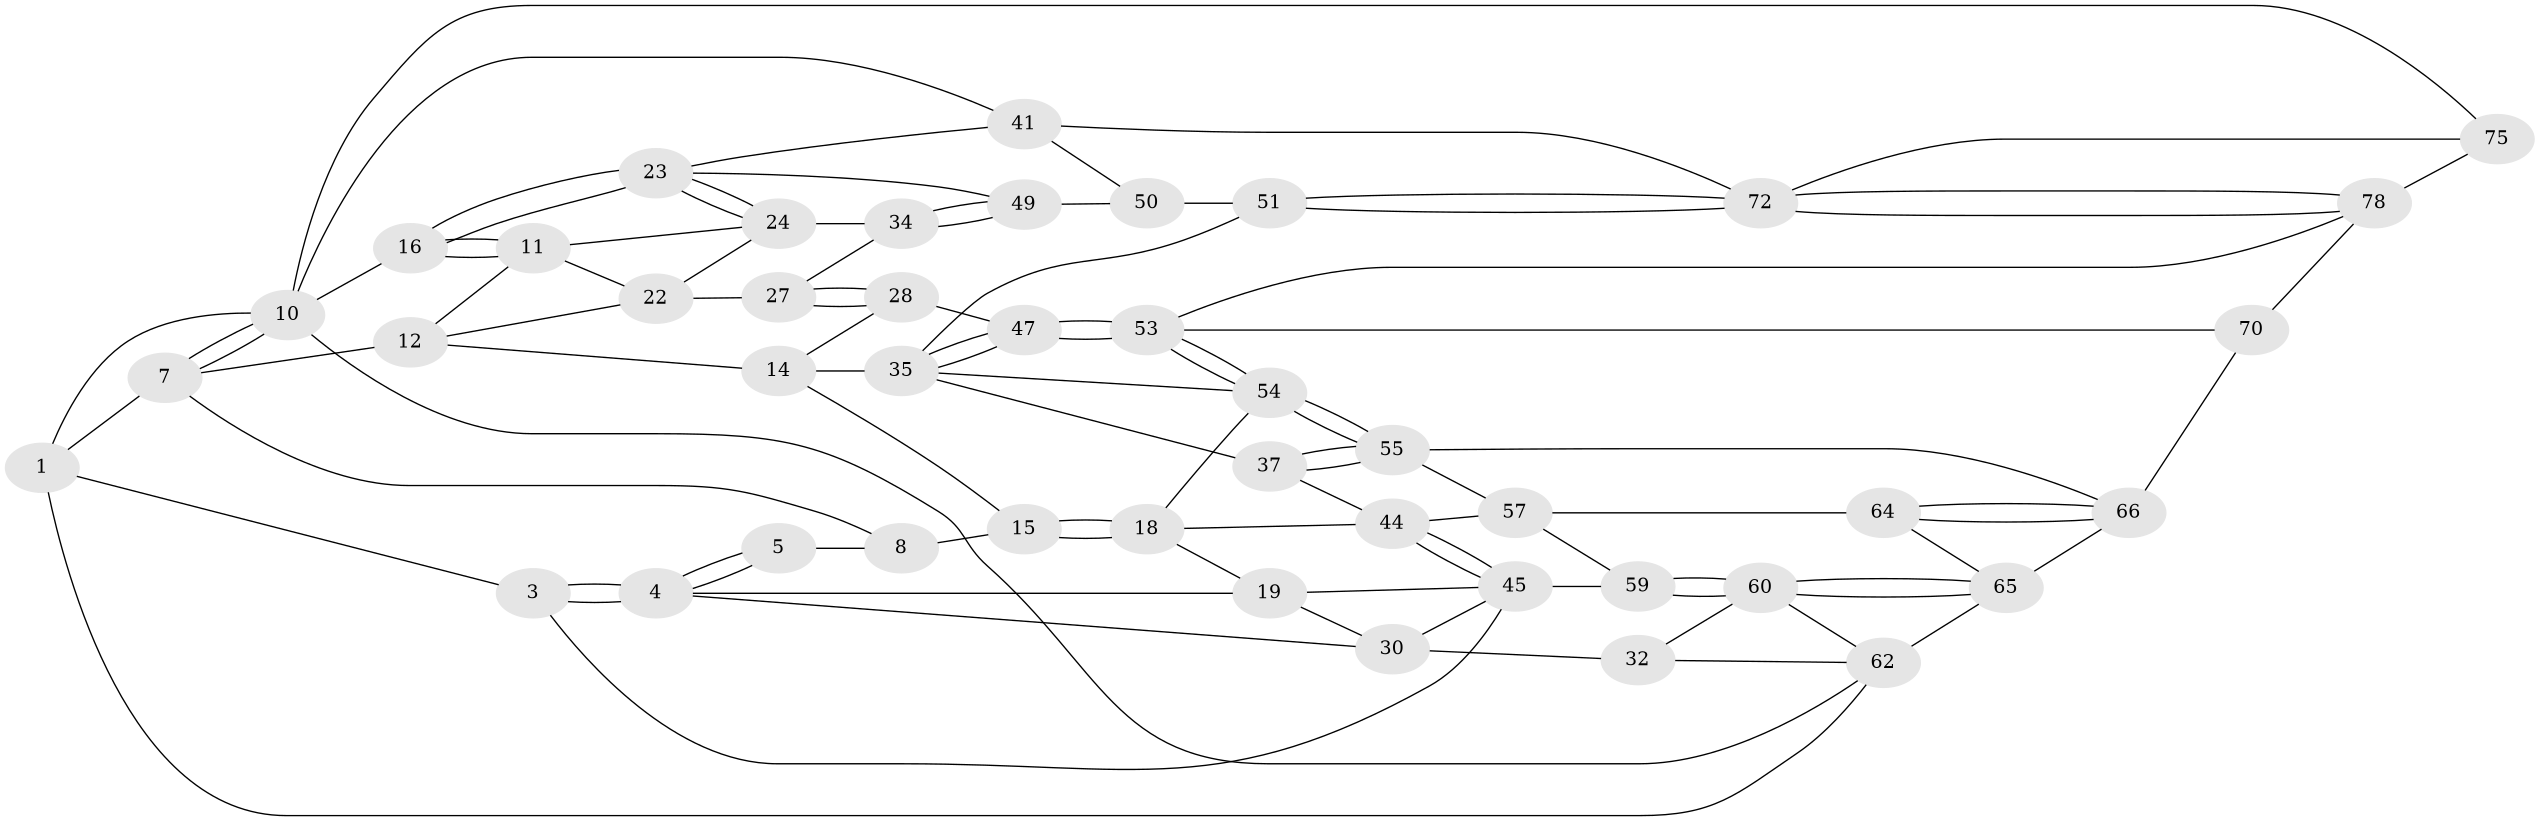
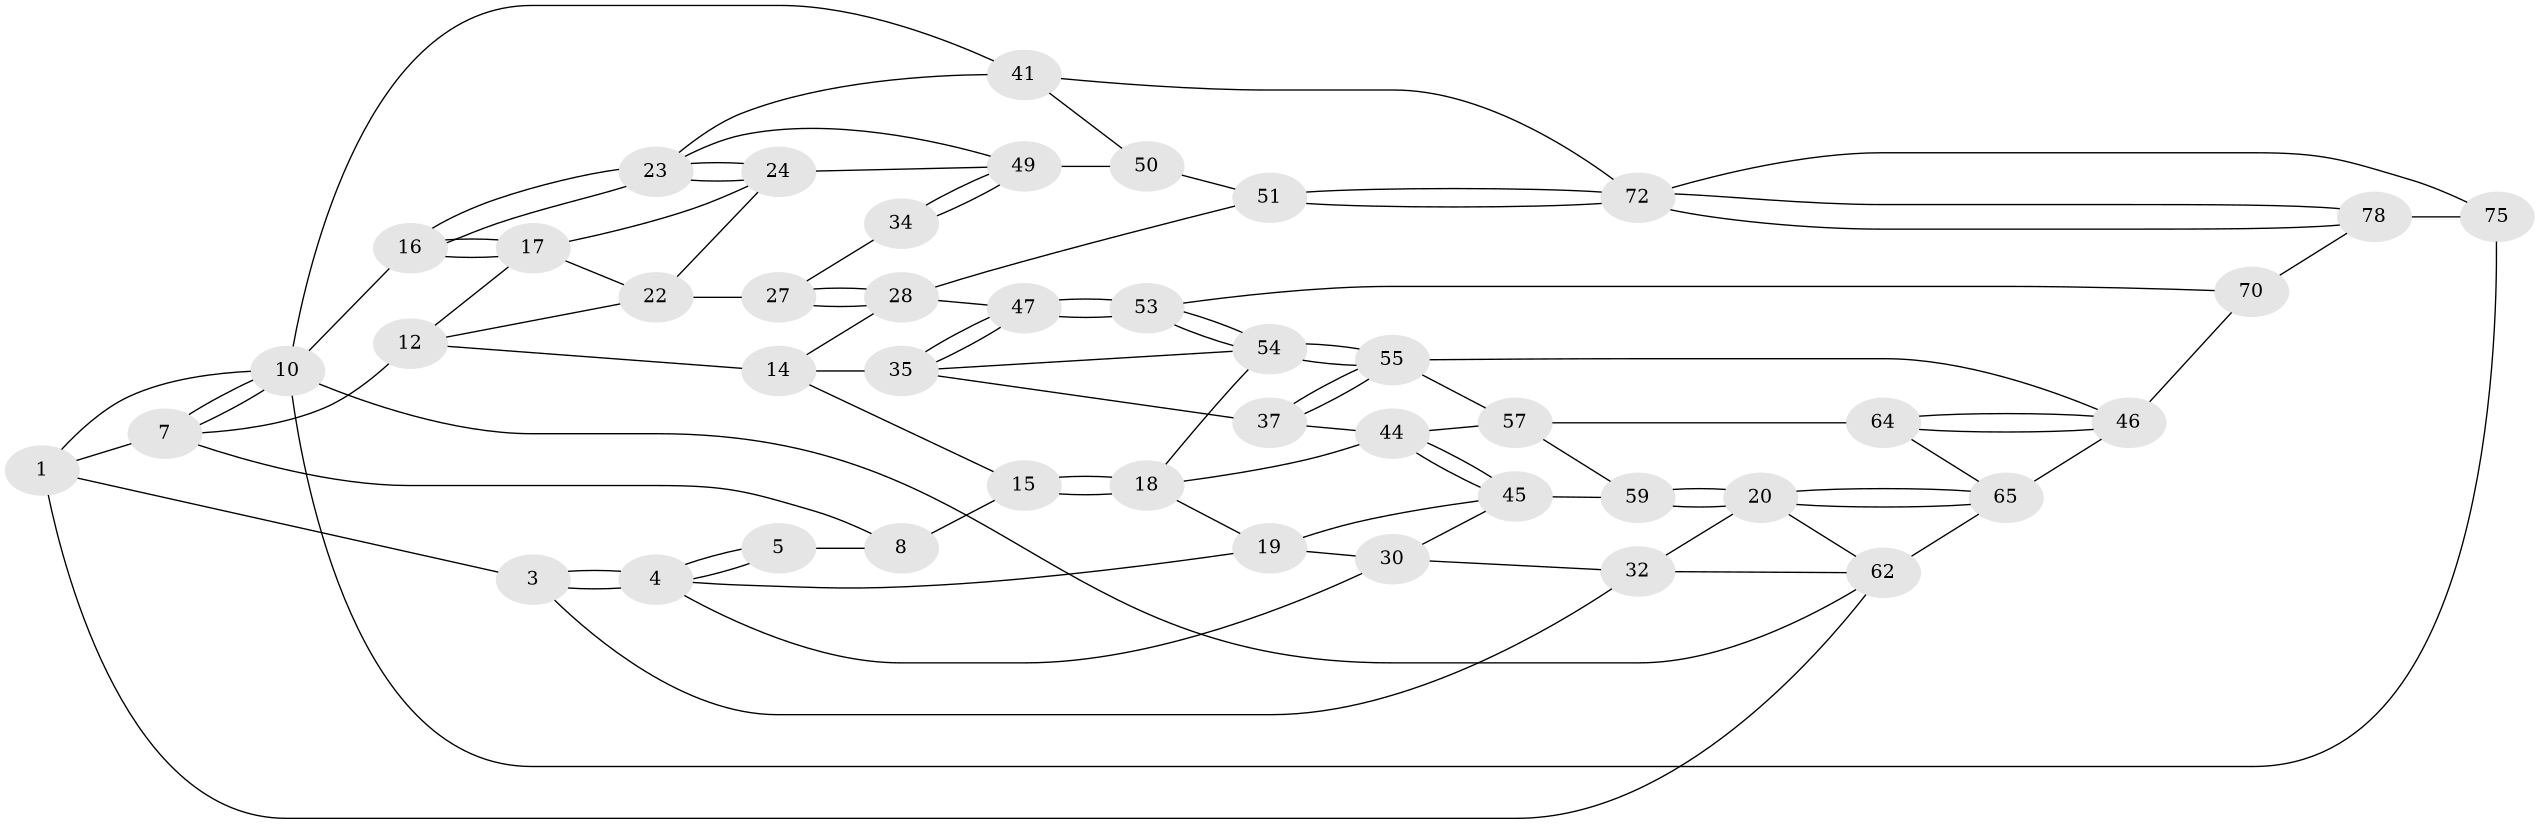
edge "24" -- "34": now "24" -- "49"
node "11": label "11" -> "17"
edge "51" -- "35": now "51" -- "28"
edge "78" -- "53": removed
node "66": label "66" -> "46"
node "60": label "60" -> "20"
edge "45" -- "3": now "32" -- "3"
